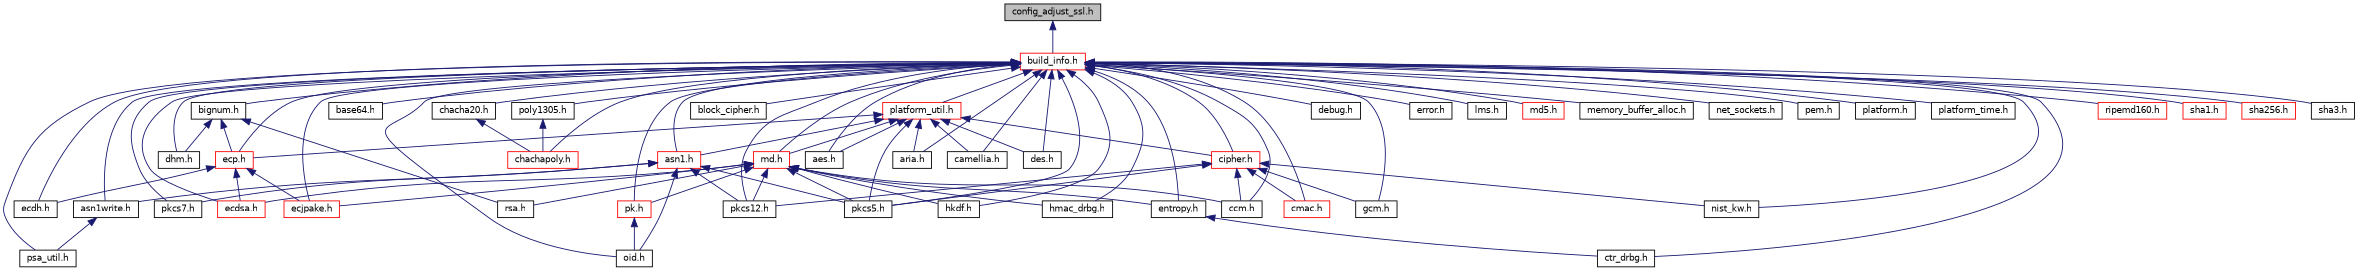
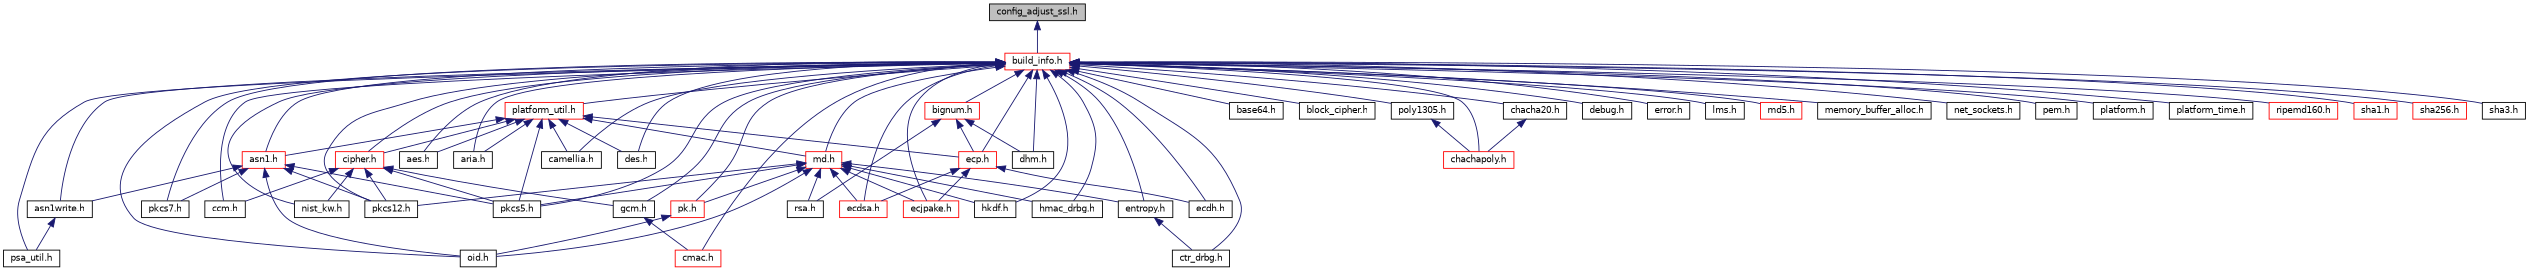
node "bignum.h": color black -> red
edge "ccm.h" -> "md.h": now "oid.h" -> "md.h"
edge "cmac.h" -> "cipher.h": now "cmac.h" -> "gcm.h"
